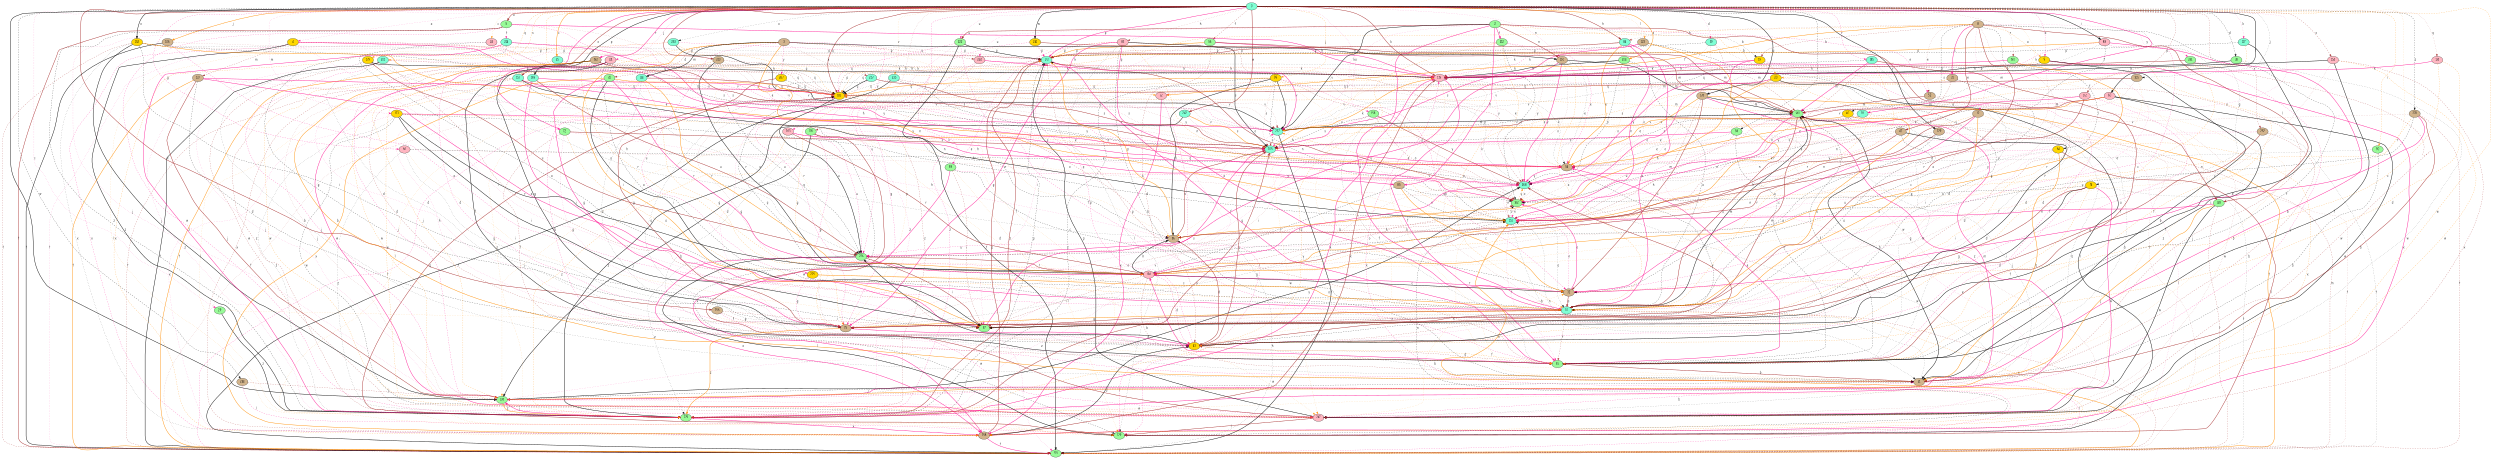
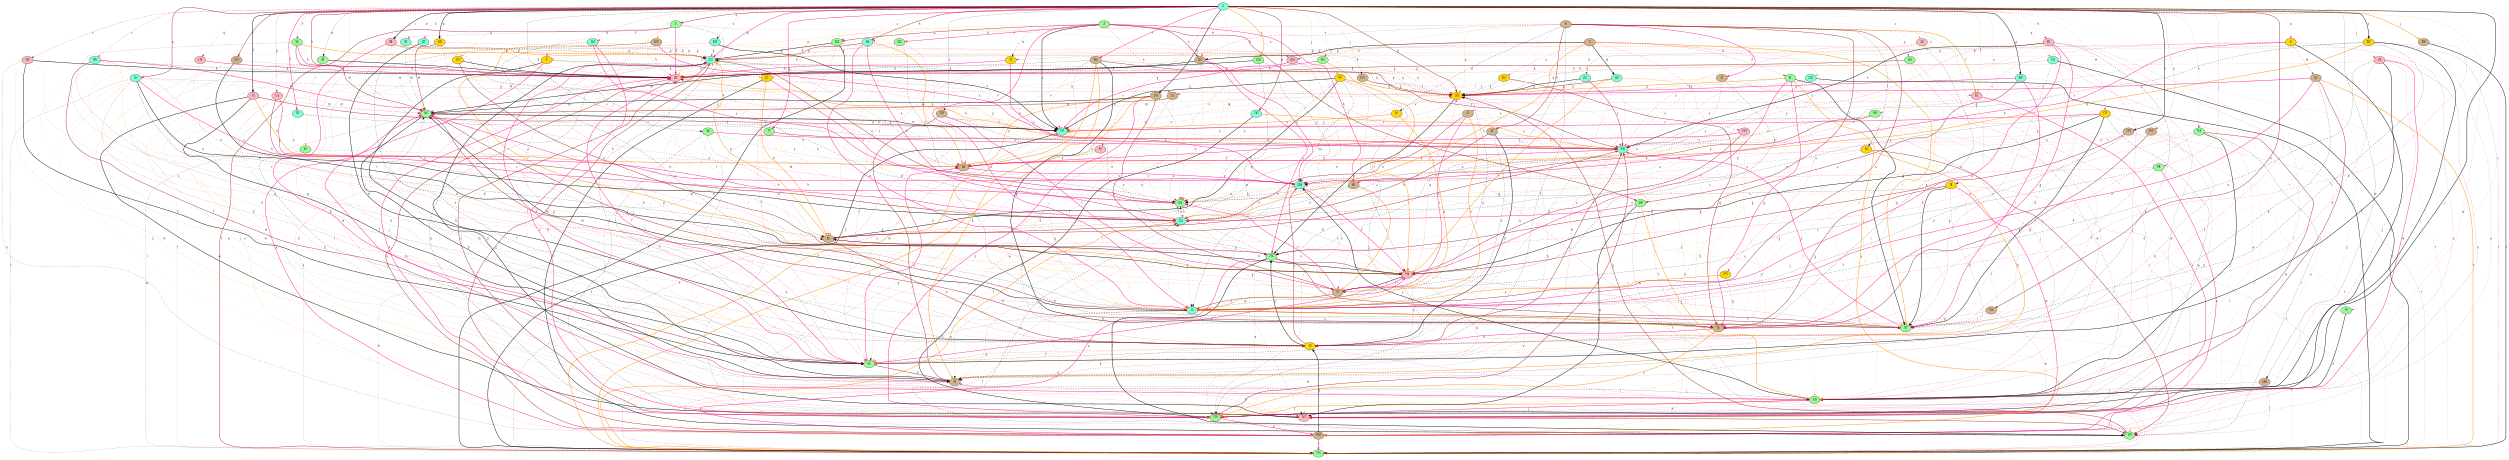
node "25": removed
